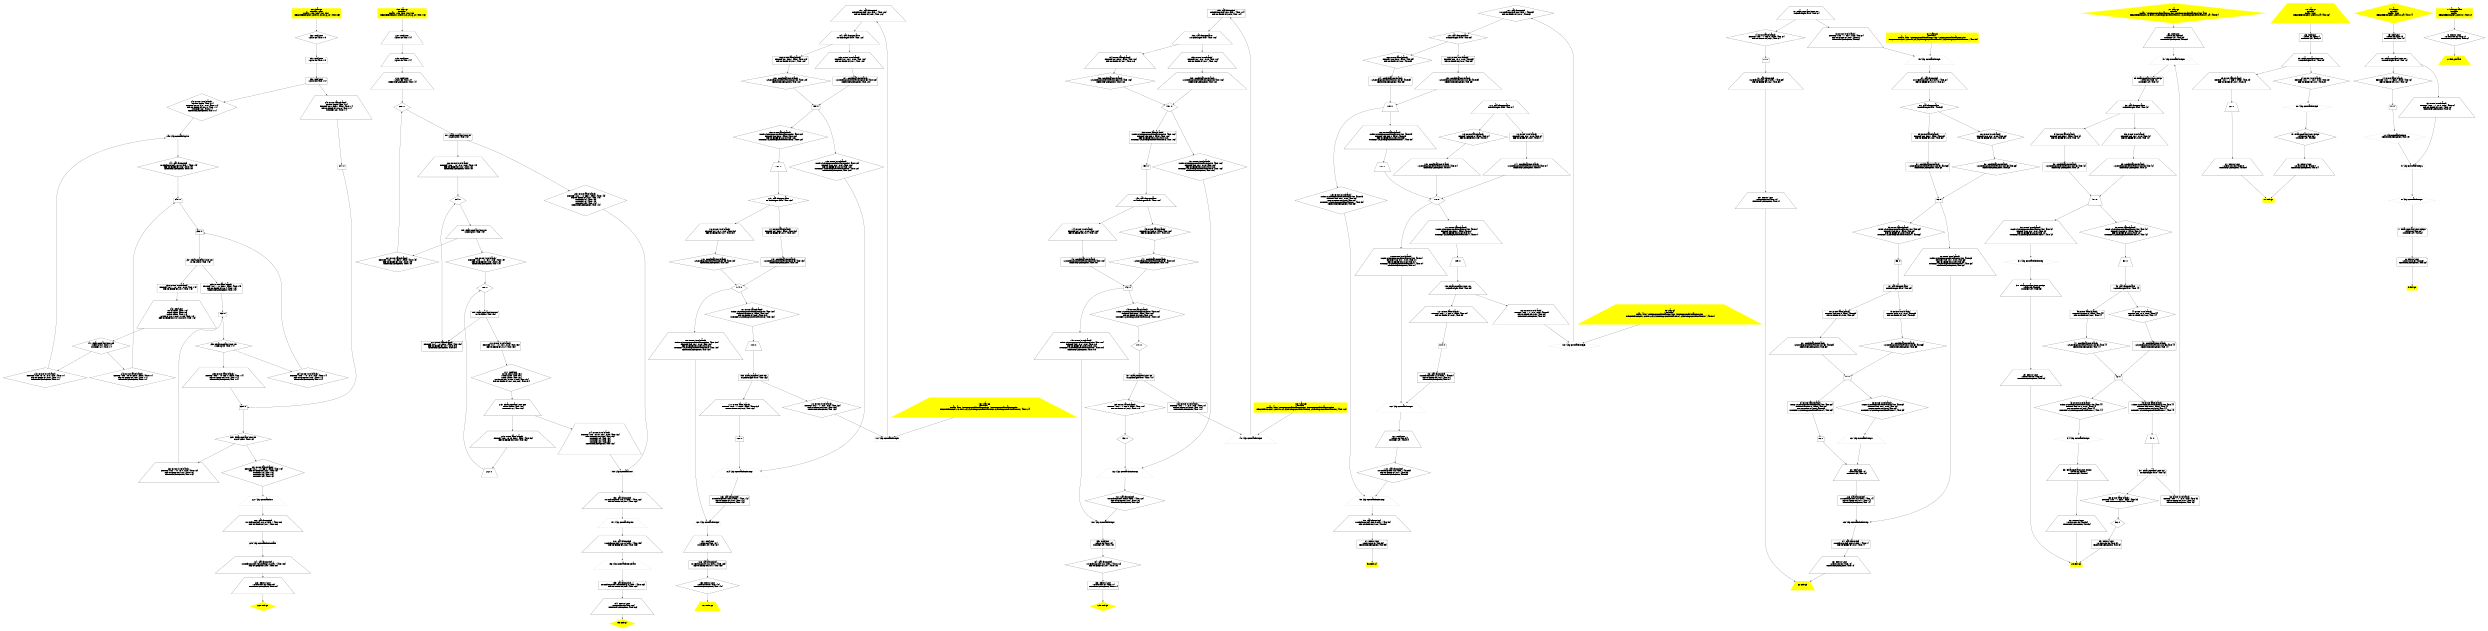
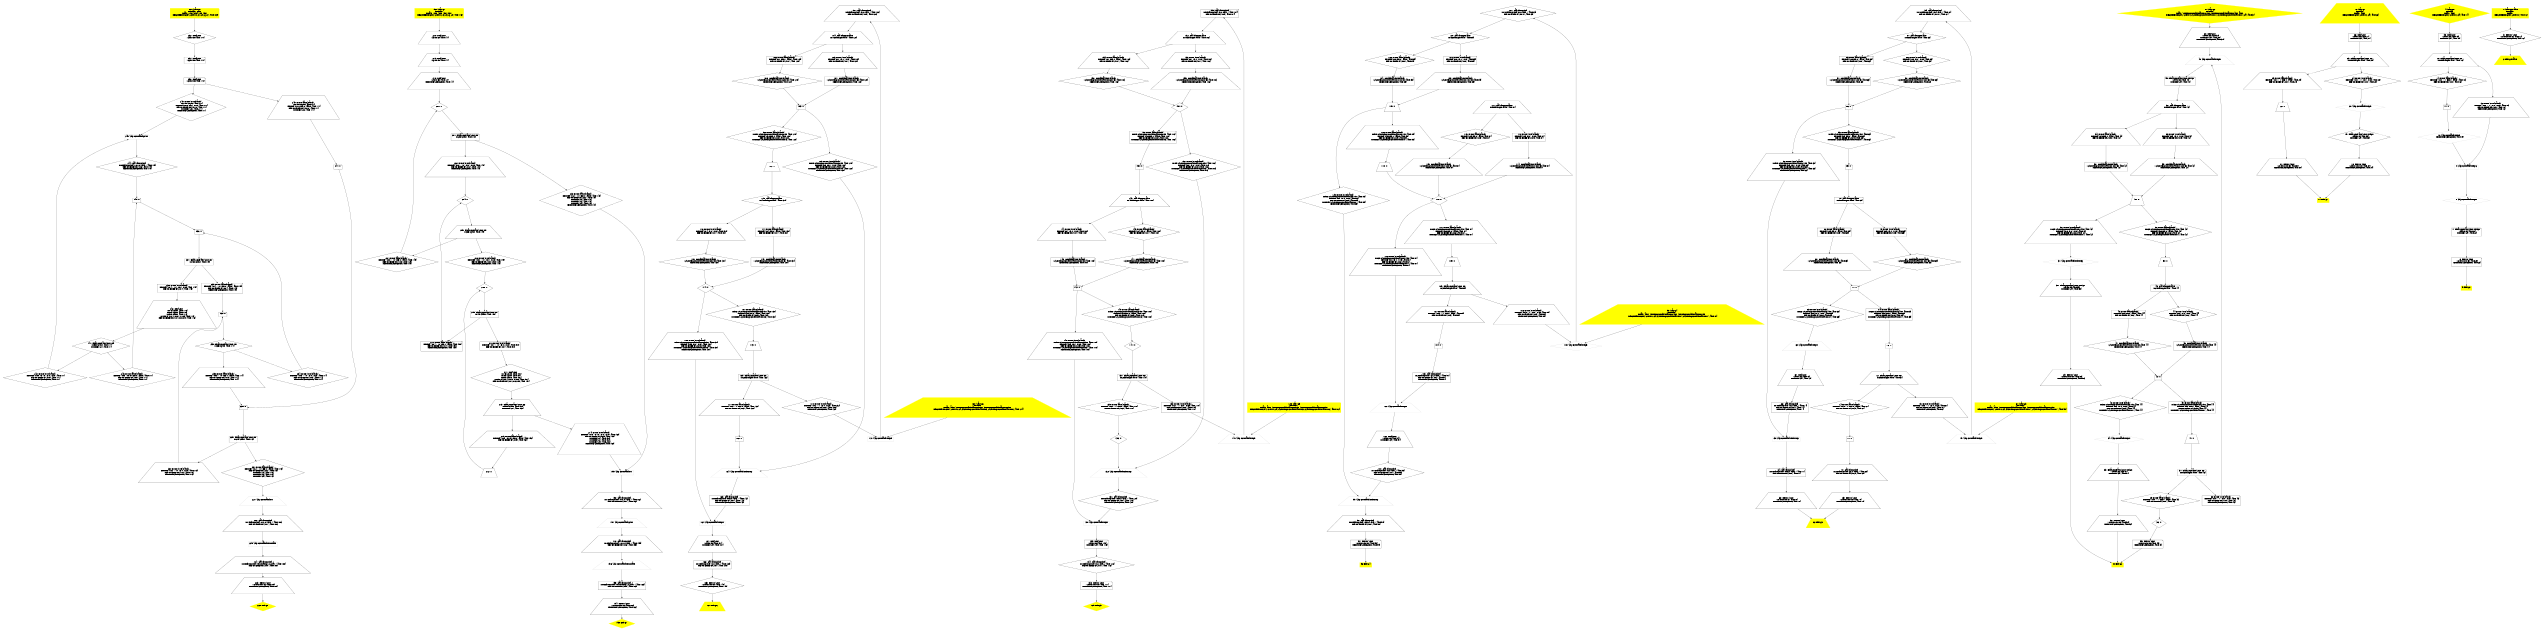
node "229:  BinaryOperatorStmt: LT n$2=*&i:int  [line 173]": shape diamond -> note
edge "76: +" -> "67:  DeclStmt *&a:int =2 [line 73] NULLIFY(&a); [line 73]": now "76: +" -> "72:  BinaryOperatorStmt: GT n$3=_fun_getValue() [line 67]"
